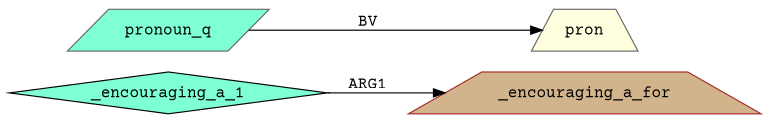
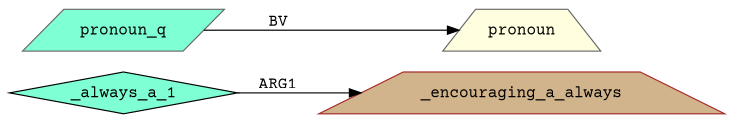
node "pron": label "pron" -> "pronoun"
node "_encouraging_a_1": label "_encouraging_a_1" -> "_always_a_1"
node "_encouraging_a_for": label "_encouraging_a_for" -> "_encouraging_a_always"
